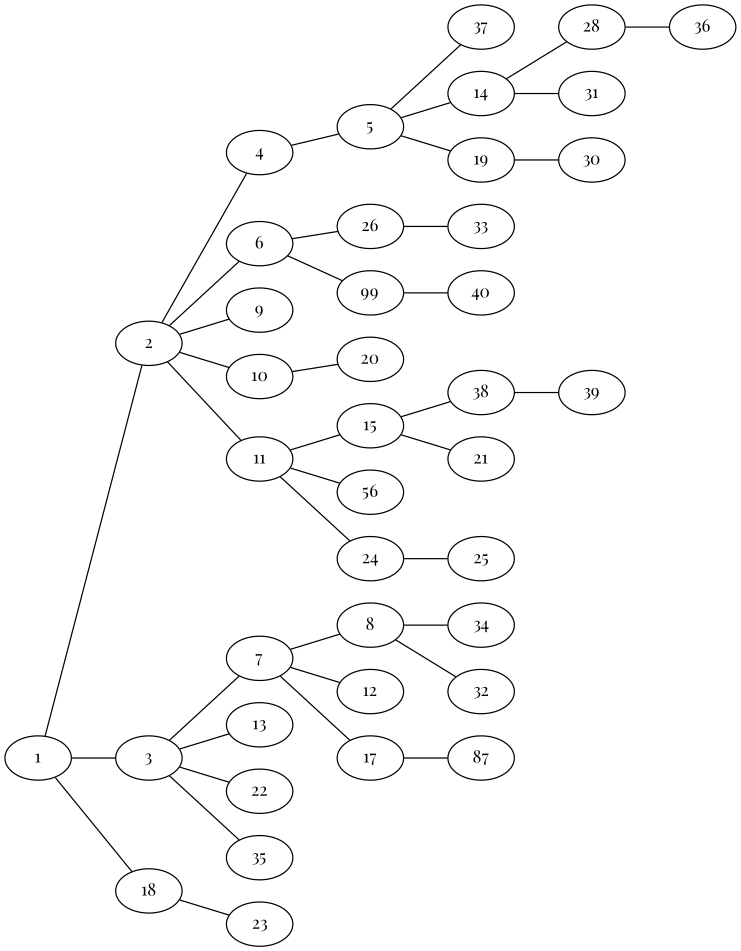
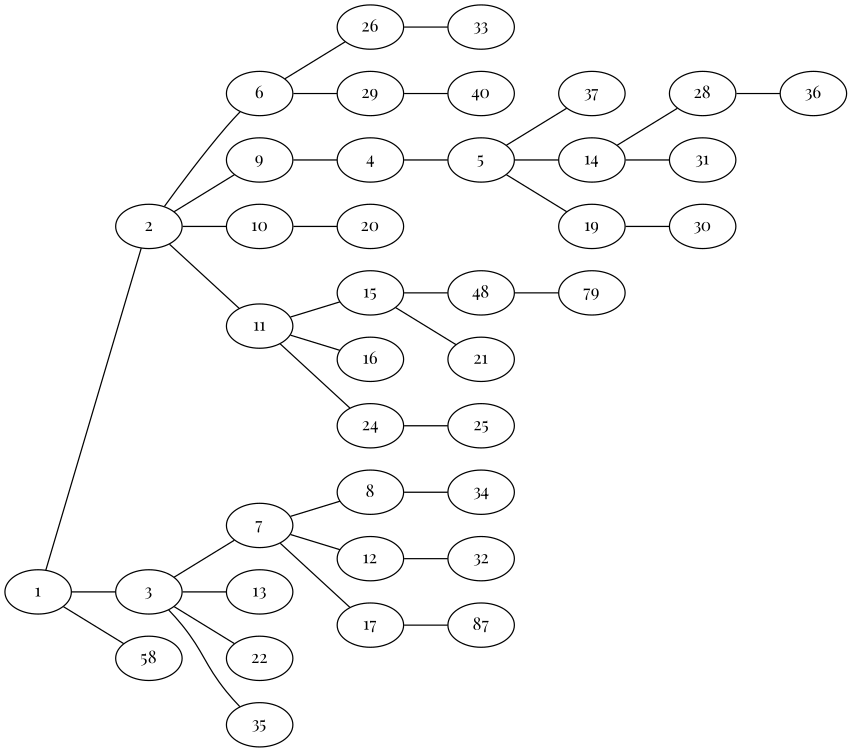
edge "4" -- "2": now "4" -- "9"
node "99": label "99" -> "29"
node "38": label "38" -> "48"
node "39": label "39" -> "79"
node "56": label "56" -> "16"
edge "8" -- "32": now "12" -- "32"
node "18": label "18" -> "58"
node "23": removed
